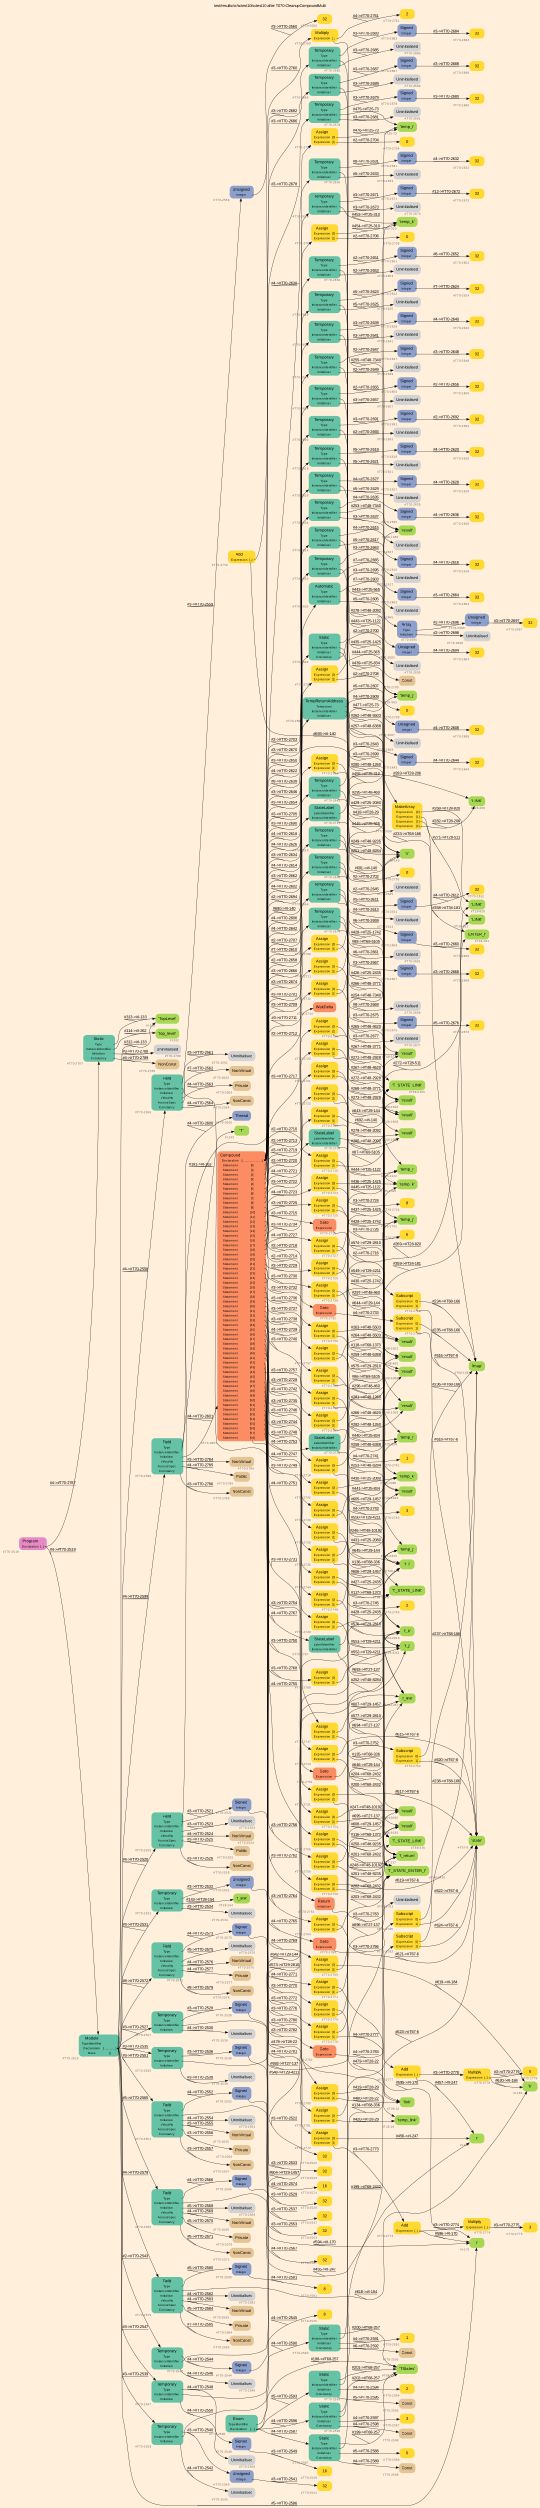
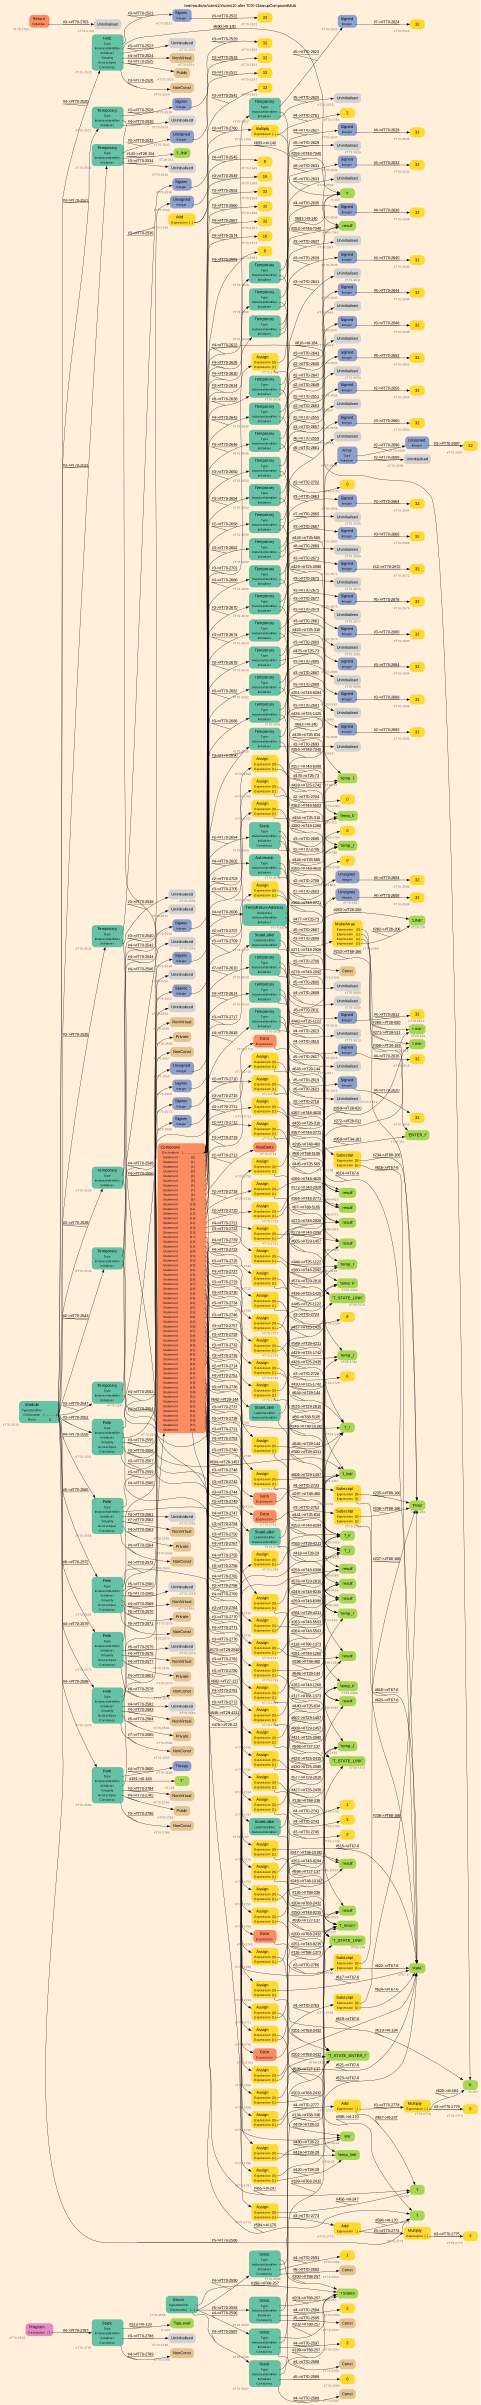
edge "TempReturnAddress" -> "'x'": now "TempReturnAddress" -> "'temp_link'"
node "'top_level'": removed
edge "Automatic" -> "'state'": added, label "#614->#T67-6"
edge "Module" -> "'TopLevel'": removed, label "#312->#I-133"
edge "Compound" -> "Return": removed, label "#3->#T70-2762"
edge "Program" -> "Module": removed, label "#4->#T70-2519"
